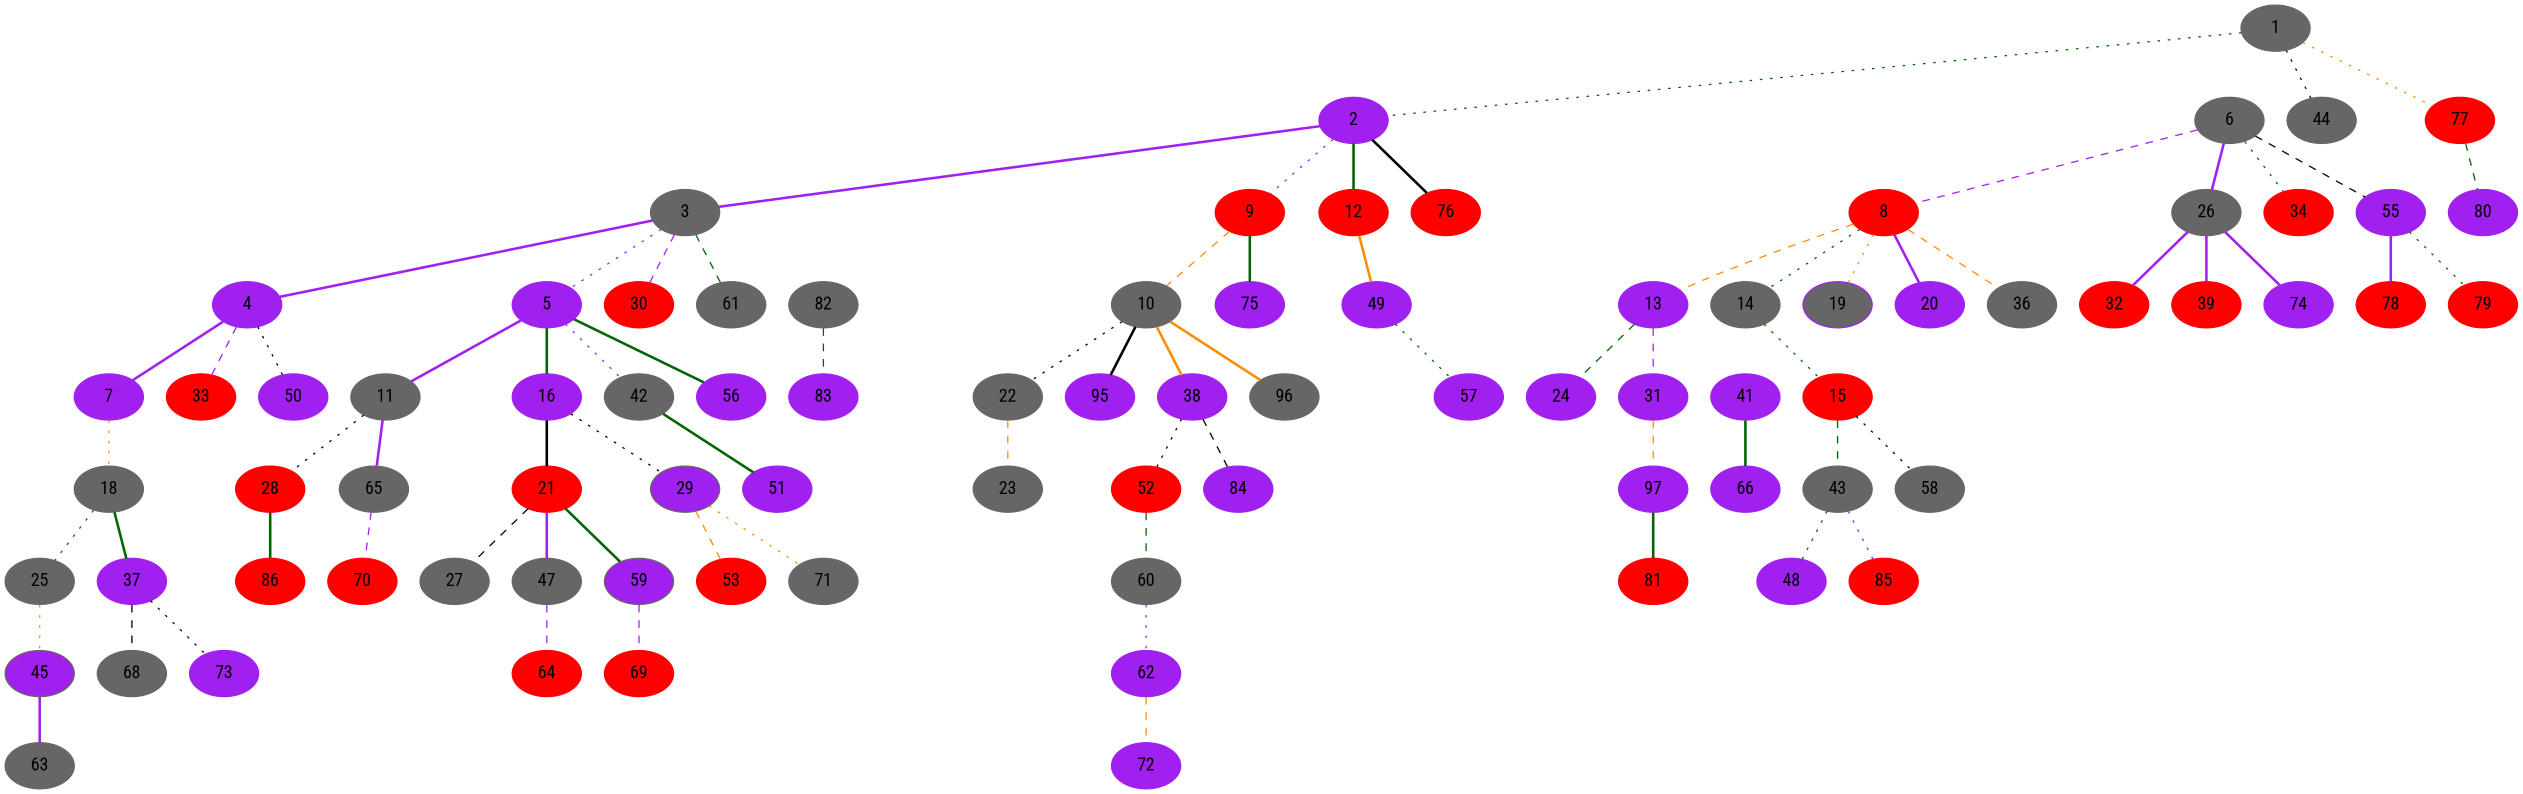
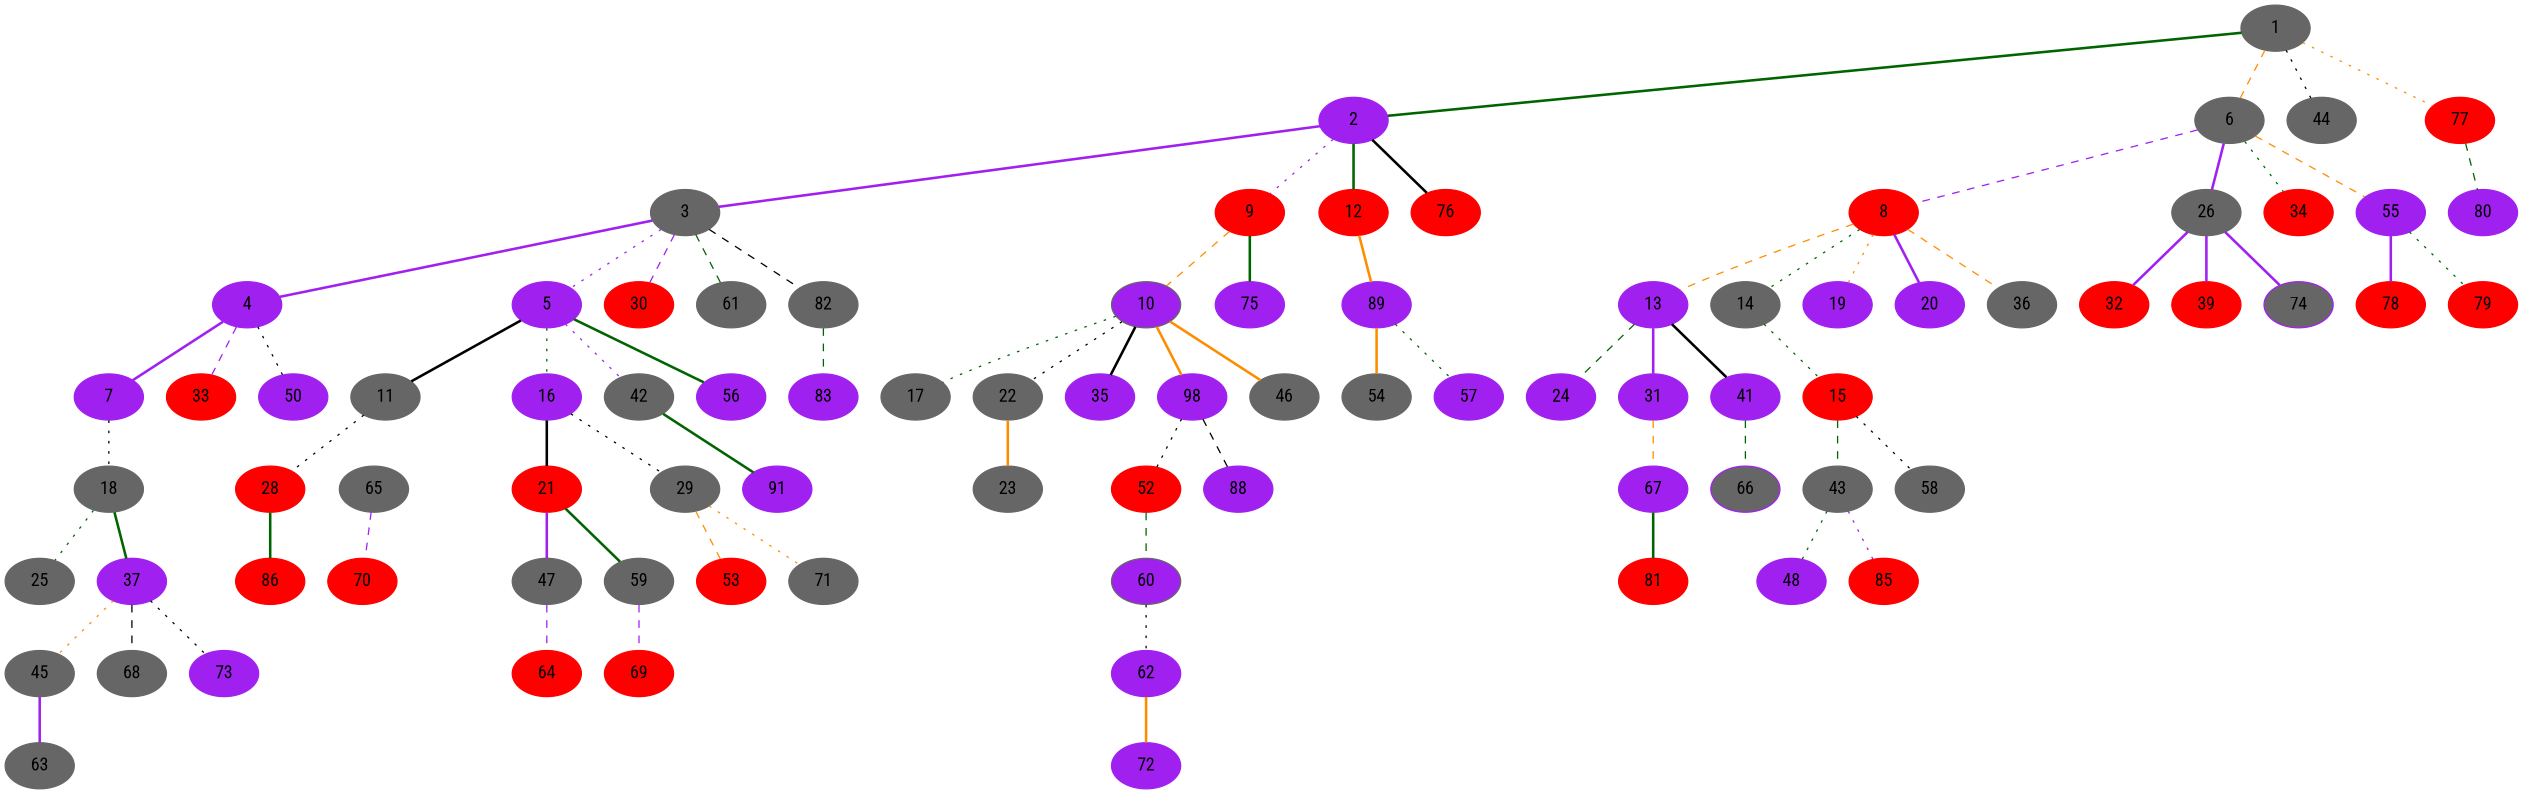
edge "1" -- "2": style dotted -> bold
edge "1" -- "6": added
edge "6" -- "55": color black -> darkorange
edge "3" -- "82": added
node "10": fillcolor gray40 -> purple
node "49": label "49" -> "89"
node "19": fillcolor gray40 -> purple
node "74": fillcolor purple -> gray40
edge "5" -- "11": color purple -> black
edge "5" -- "16": style bold -> dotted
edge "13" -- "31": style dashed -> bold
edge "13" -- "41": added
node "17": added
node "95": label "95" -> "35"
node "38": label "38" -> "98"
node "96": label "96" -> "46"
node "54": added
edge "7" -- "18": color darkorange -> black
edge "11" -- "65": removed
edge "22" -- "23": style dashed -> bold
edge "41" -- "66": style bold -> dashed
node "29": fillcolor purple -> gray40
node "51": label "51" -> "91"
node "84": label "84" -> "88"
node "97": label "97" -> "67"
node "66": fillcolor purple -> gray40
node "27": removed
node "59": fillcolor purple -> gray40
node "60": fillcolor gray40 -> purple
edge "25" -- "45": now "37" -- "45"
edge "60" -- "62": color purple -> black
node "45": fillcolor purple -> gray40
edge "62" -- "72": style dashed -> bold
